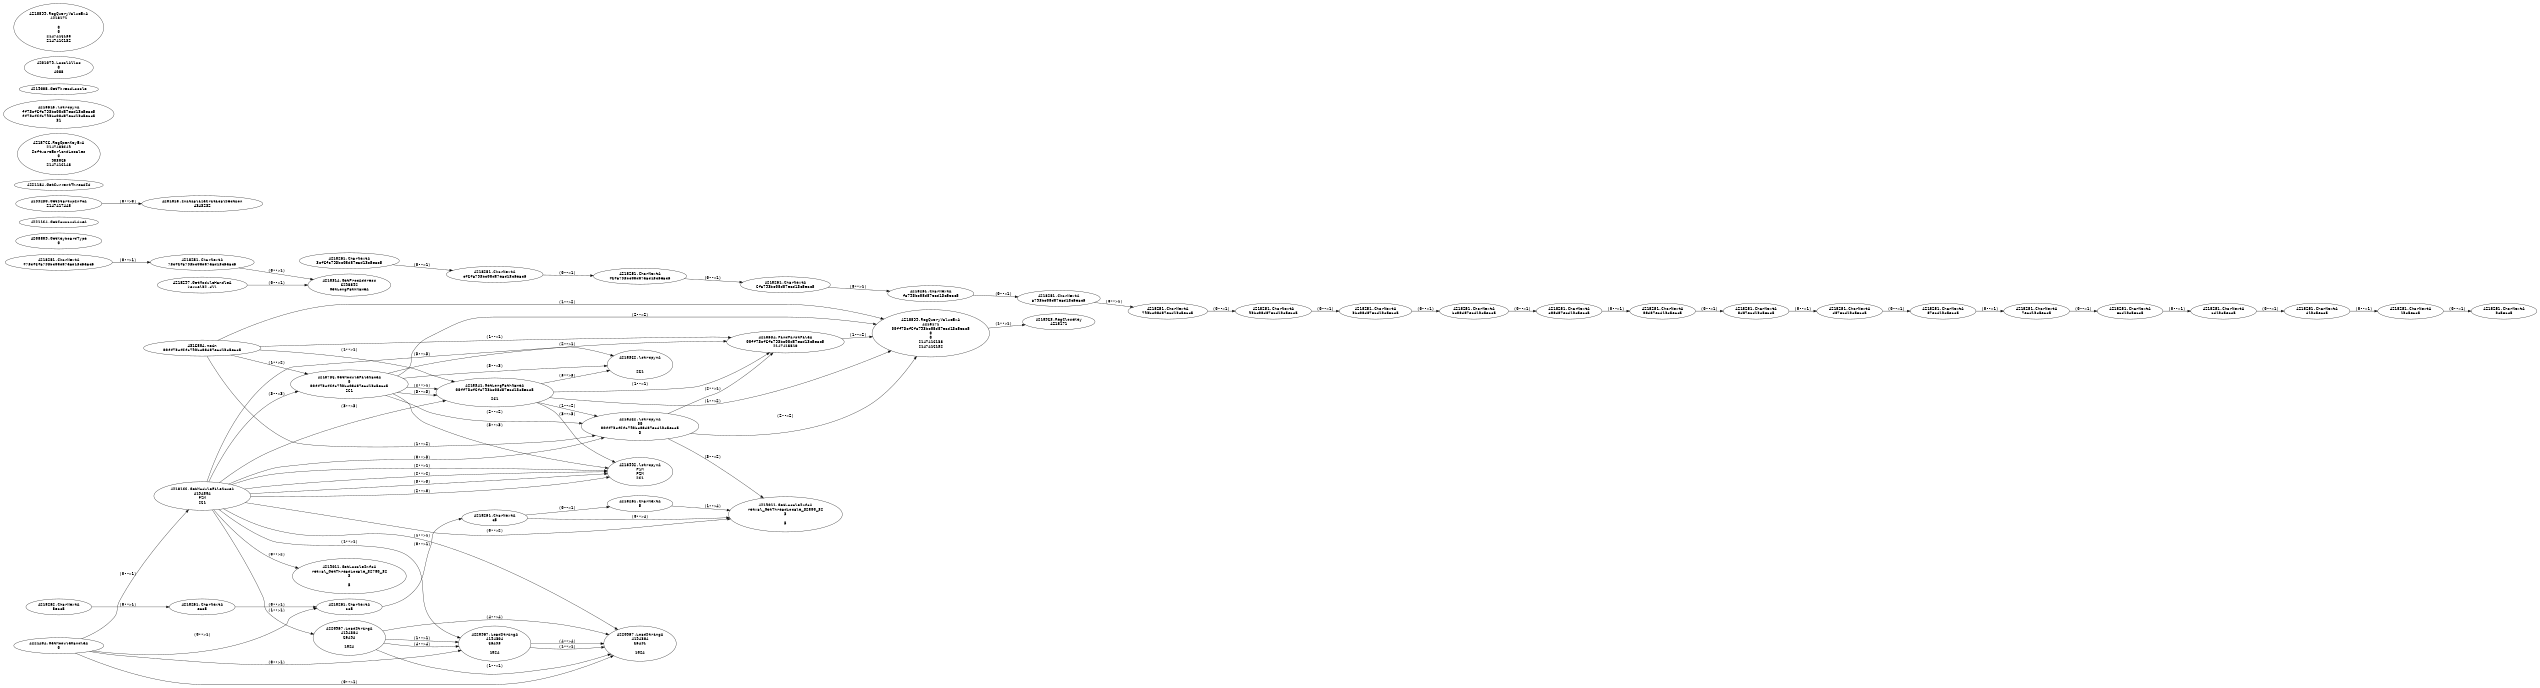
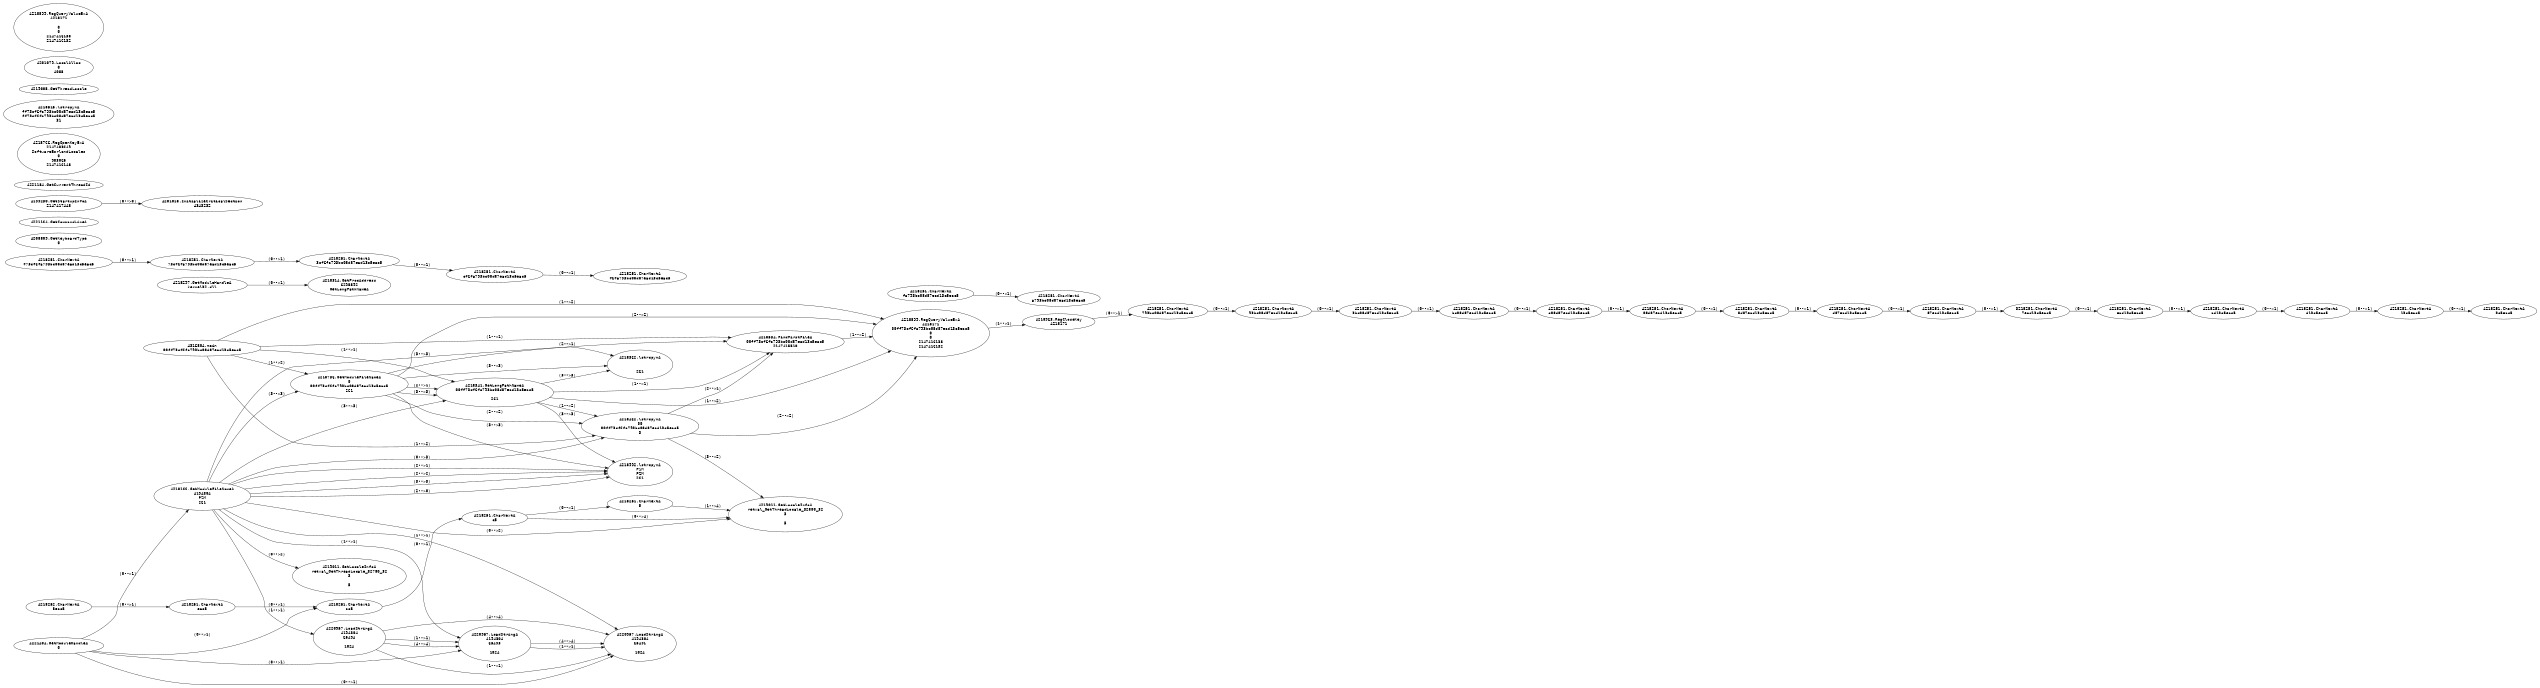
edge "4218251.CharNextA 73cf6fa793bc08d87ead13c5eac5" -> "4218314.GetProcAddress 6295592 GetLongPathNameA": now "4218251.CharNextA 73cf6fa793bc08d87ead13c5eac5" -> "4218251.CharNextA 3cf6fa793bc08d87ead13c5eac5"
node "4218251.CharNextA 6fa793bc08d87ead13c5eac5": removed
edge "4218251.CharNextA a793bc08d87ead13c5eac5" -> "4218251.CharNextA 793bc08d87ead13c5eac5": now "4218963.RegCloseKey 4218171" -> "4218251.CharNextA 793bc08d87ead13c5eac5"
node "4218251.CharNextA 7ead13c5eac5": label "4218251.CharNextA 7ead13c5eac5" -> "3218251.CharNextA 7ead13c5eac5"
